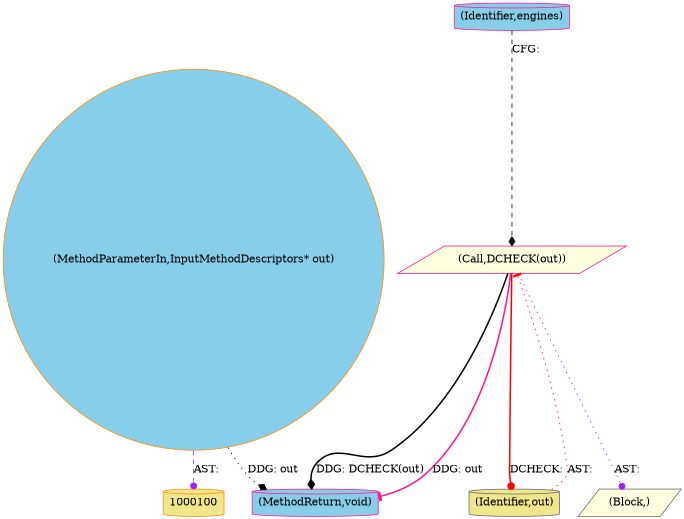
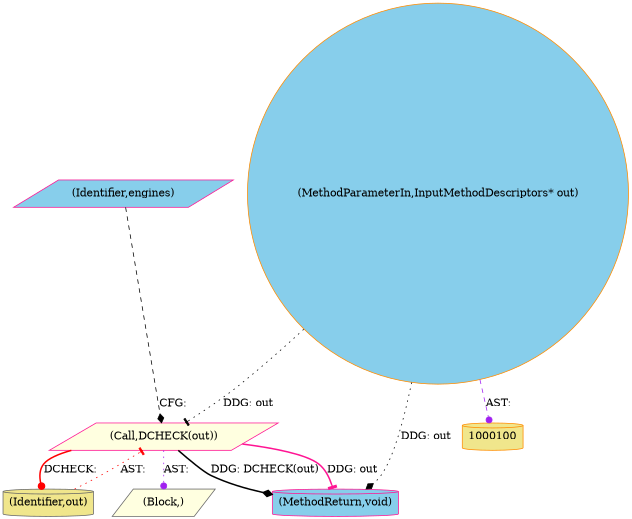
node "(Identifier,engines)": shape cylinder -> parallelogram
edge "(MethodParameterIn,InputMethodDescriptors* out)" -> "(Call,DCHECK(out))": added, label "DDG: out"
